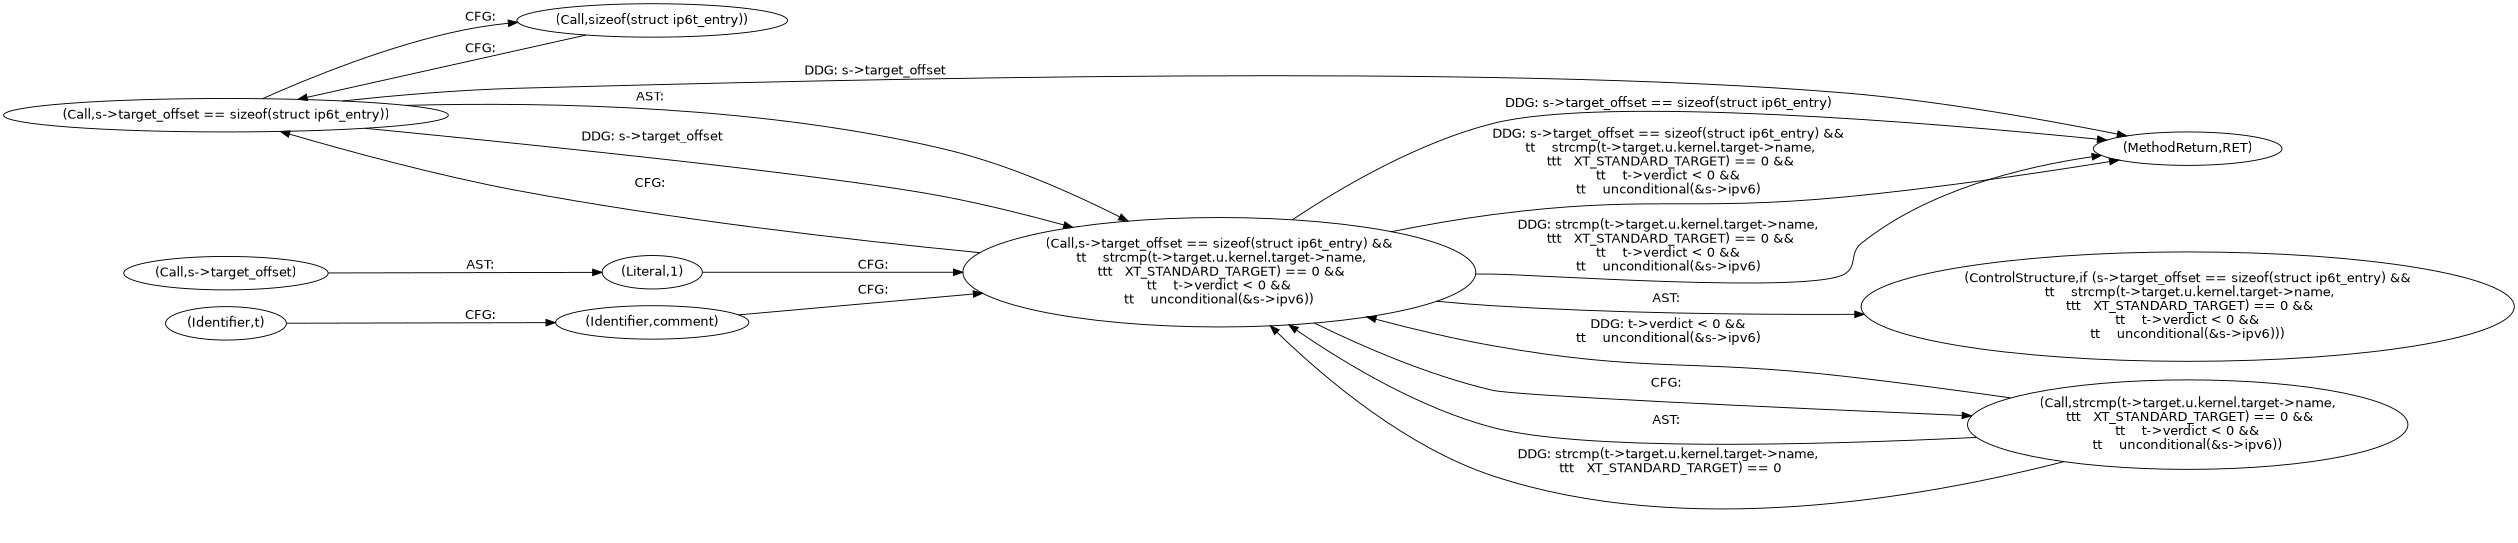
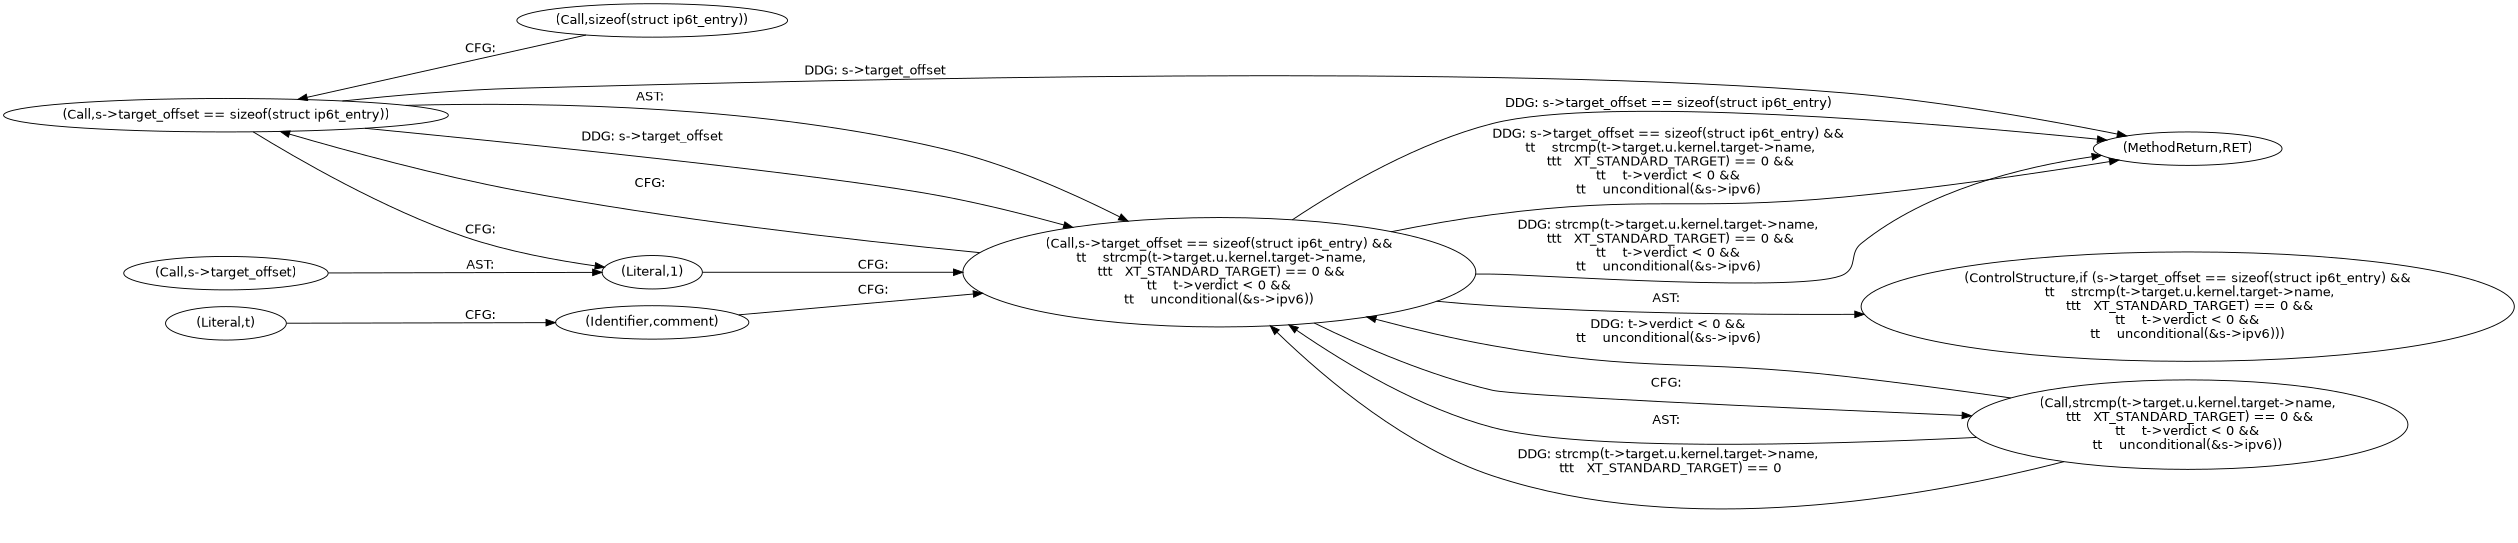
edge "(Call,s->target_offset == sizeof(struct ip6t_entry))" -> "(Call,sizeof(struct ip6t_entry))": now "(Call,s->target_offset == sizeof(struct ip6t_entry))" -> "(Literal,1)"
node "(Identifier,t)": label "(Identifier,t)" -> "(Literal,t)"
